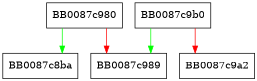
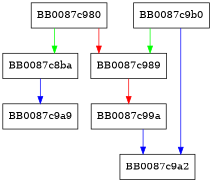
edge "BB0087c9b0" -> "BB0087c9a2": color red -> blue
node "BB0087c9a9": added
node "BB0087c99a": added
